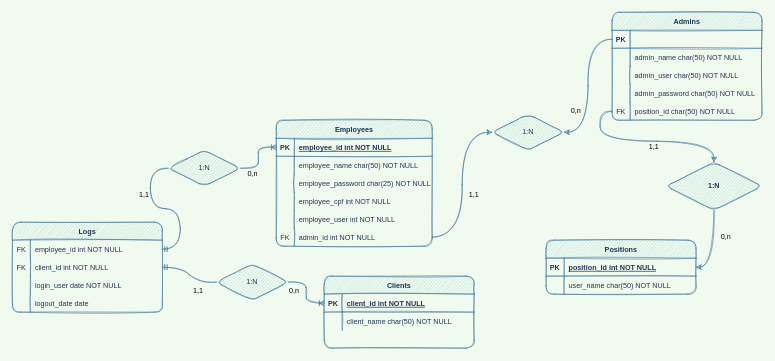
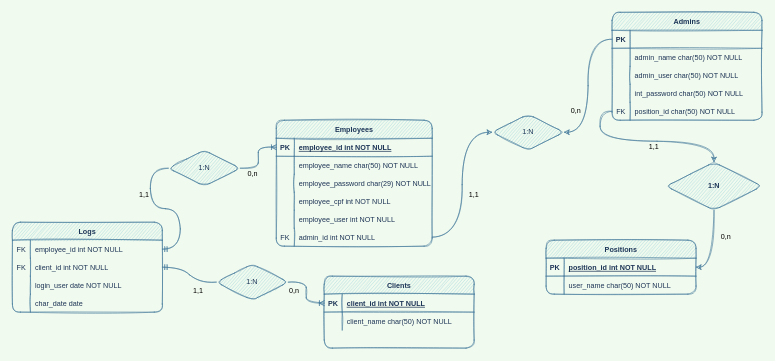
node "admin_password char(50) NOT NULL": label "admin_password char(50) NOT NULL" -> "int_password char(50) NOT NULL"
node "employee_password char(25) NOT NULL": label "employee_password char(25) NOT NULL" -> "employee_password char(29) NOT NULL"
node "logout_date date": label "logout_date date" -> "char_date date"
